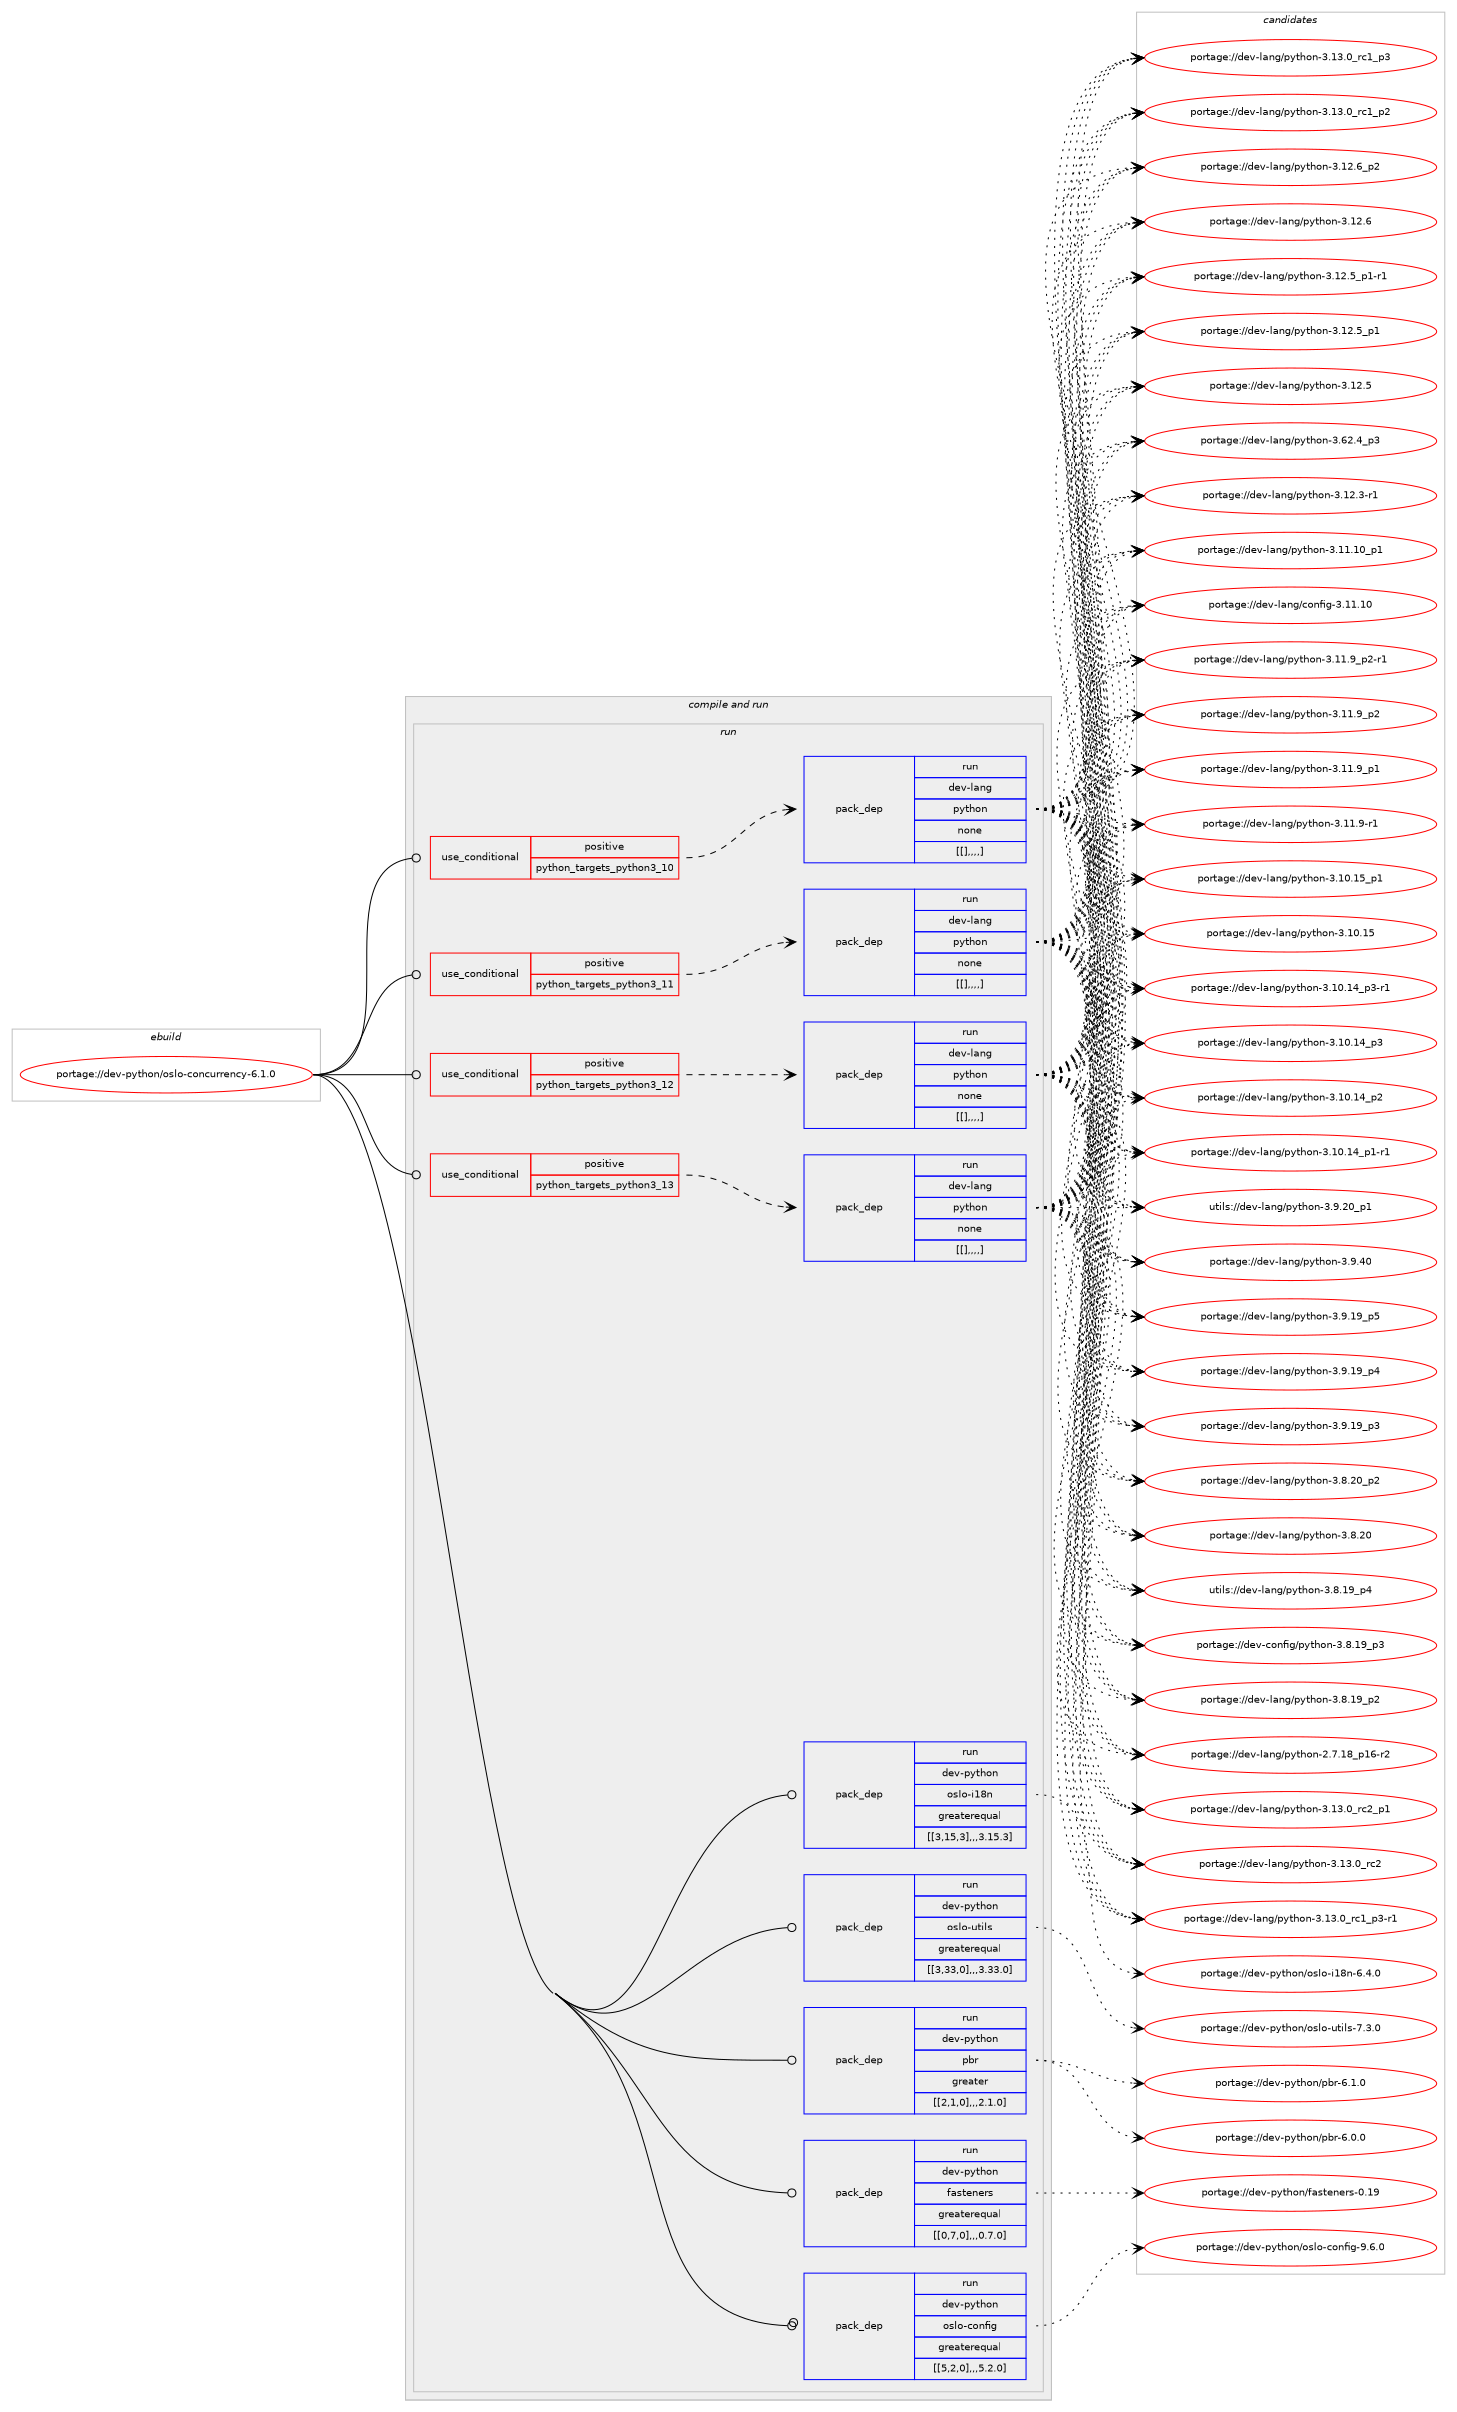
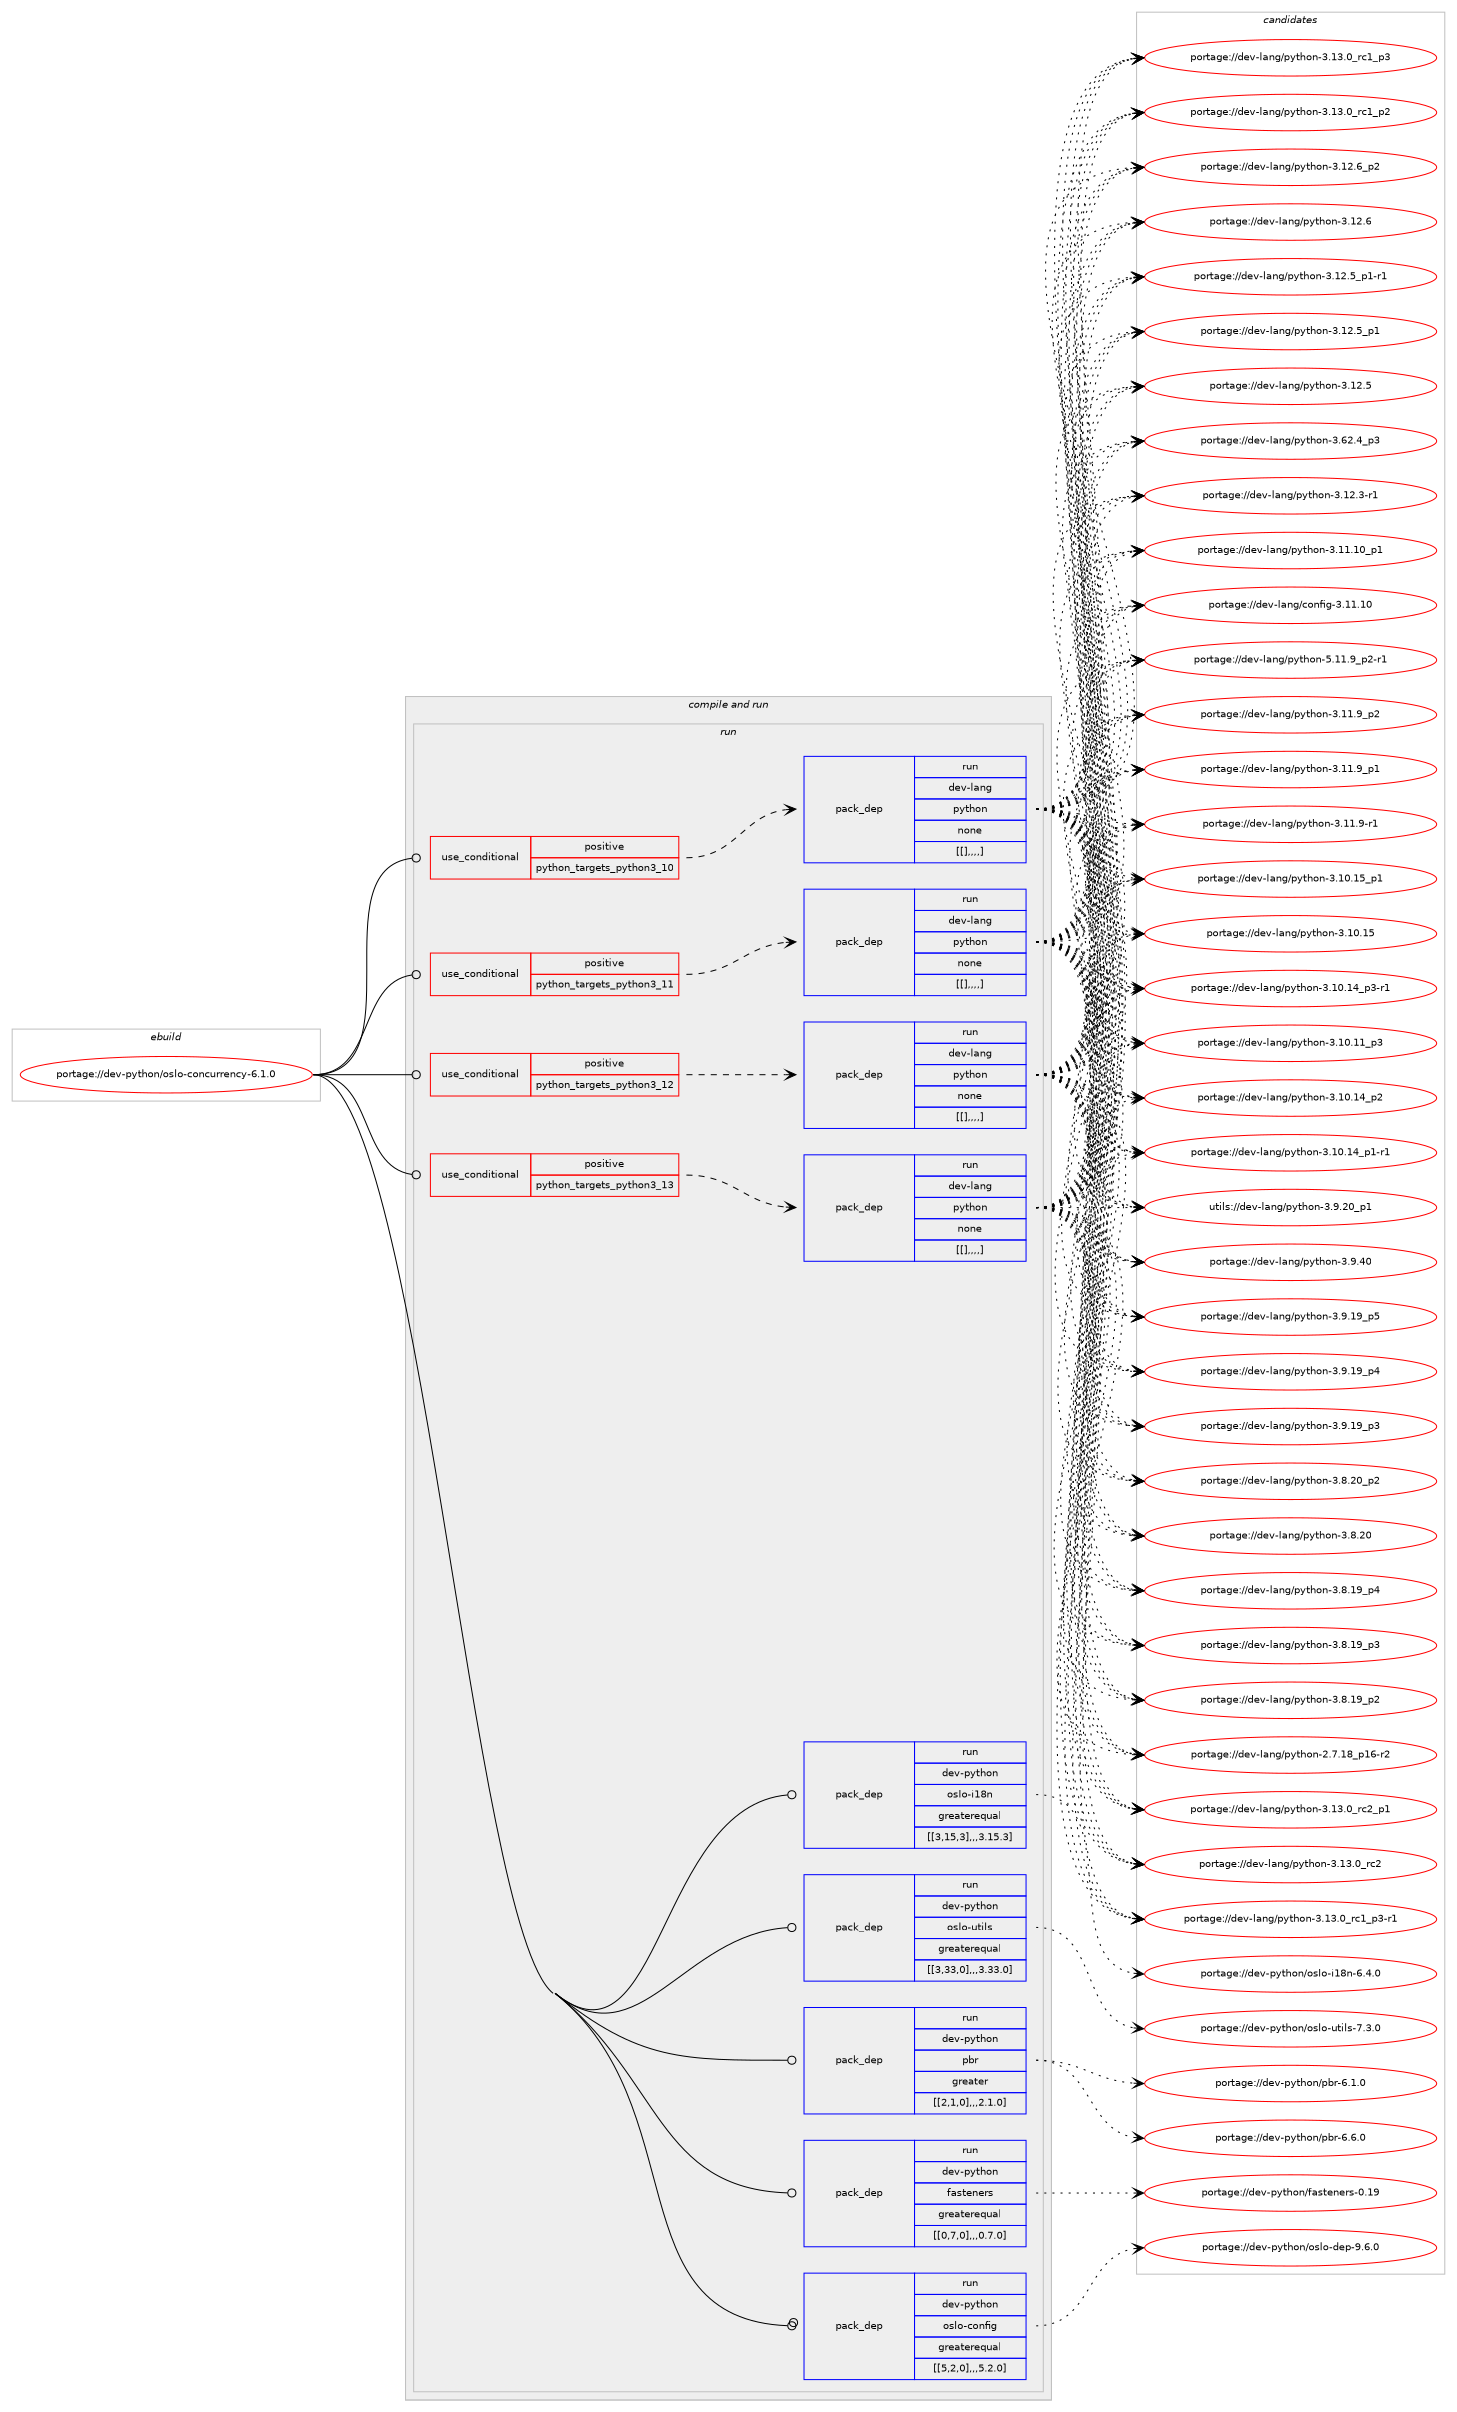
node "portage://dev-lang/python-3.11.9_p2-r1": label "portage://dev-lang/python-3.11.9_p2-r1" -> "portage://dev-lang/python-5.11.9_p2-r1"
node "portage://dev-lang/python-3.10.14_p3": label "portage://dev-lang/python-3.10.14_p3" -> "portage://dev-lang/python-3.10.11_p3"
node "utils://dev-lang/python-3.8.19_p4": label "utils://dev-lang/python-3.8.19_p4" -> "portage://dev-lang/python-3.8.19_p4"
node "portage://dev-config/python-3.8.19_p3": label "portage://dev-config/python-3.8.19_p3" -> "portage://dev-lang/python-3.8.19_p3"
node "portage://dev-python/pbr-6.0.0": label "portage://dev-python/pbr-6.0.0" -> "portage://dev-python/pbr-6.6.0"
node "portage://dev-python/oslo-config-9.6.0": label "portage://dev-python/oslo-config-9.6.0" -> "portage://dev-python/oslo-dep-9.6.0"
